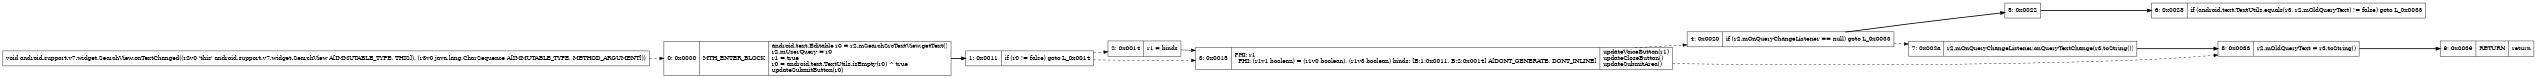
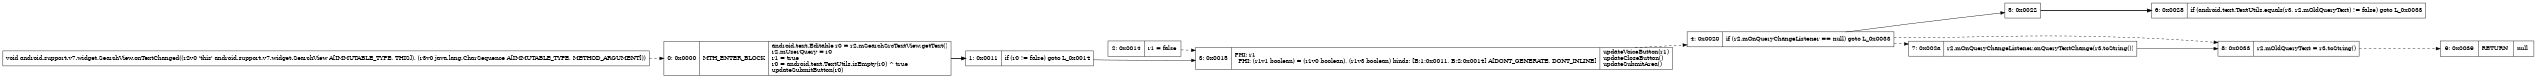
edge "4: 0x0020" -> "5: 0x0022": style bold -> solid
node "2: 0x0014": text "r1 = binds" -> "r1 = false"
node "9: 0x0039": text "return" -> "null"
edge "7: 0x002a" -> "8: 0x0033": style bold -> solid
edge "8: 0x0033" -> "9: 0x0039": style bold -> dashed
edge "2: 0x0014" -> "3: 0x0015": style solid -> dashed
edge "1: 0x0011" -> "2: 0x0014": removed
edge "1: 0x0011" -> "3: 0x0015": style dashed -> solid
edge "3: 0x0015" -> "8: 0x0033": now "4: 0x0020" -> "8: 0x0033"
